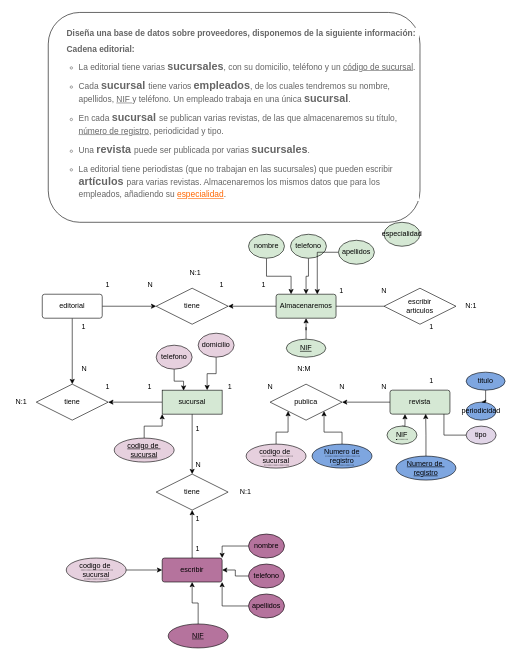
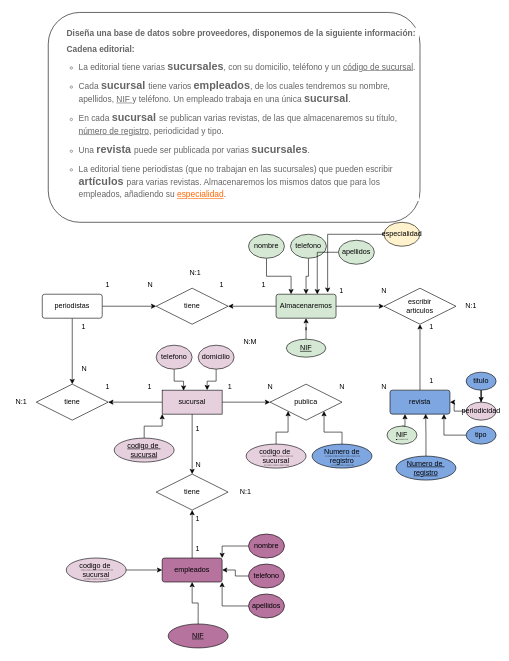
node "especialidad": fillcolor #d5e8d4 -> #fff2cc
edge "especialidad" -> "Almacenaremos": added
node "editorial": label "editorial" -> "periodistas"
edge "Almacenaremos" -- "escribir articulos": arrowhead none -> classic
edge "revista" -> "escribir articulos": added
node "domicilio": moved (216, 345) -> (216, 357)
node "N:M": moved (306, 369) -> (252, 342)
node "titulo": size 39x18 -> 30x18
node "sucursal": fillcolor #d5e8d4 -> #e6d0de
edge "sucursal" -> "publica": added
edge "revista" -> "publica": removed
node "revista": fillcolor #d5e8d4 -> #7ea6e0
edge "periodicidad" -> "revista": added
node "periodicidad": fillcolor #7ea6e0 -> #e6d0de
edge "revista" -- "tipo": arrowhead none -> classic
node "tipo": fillcolor #e1d5e7 -> #7ea6e0
node "escribir": label "escribir" -> "empleados"
